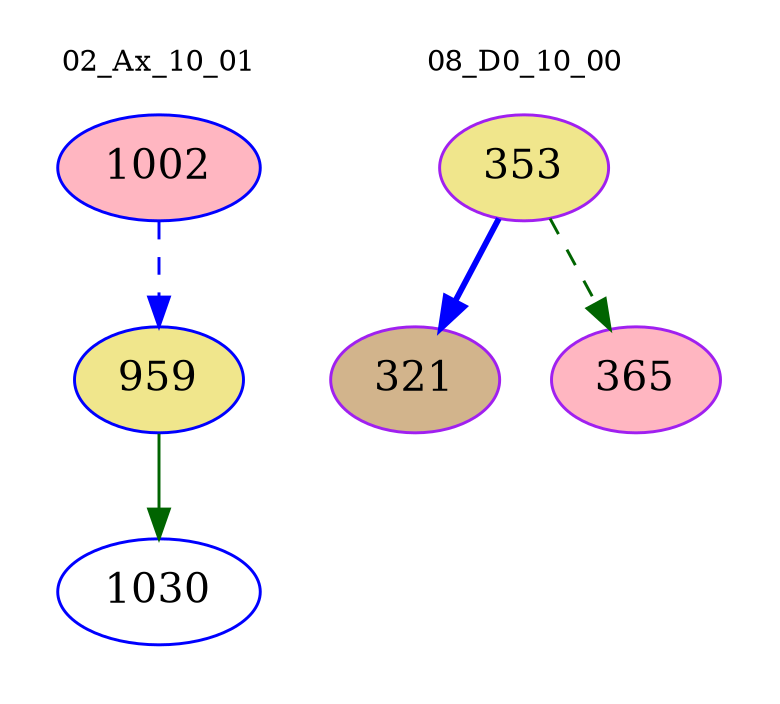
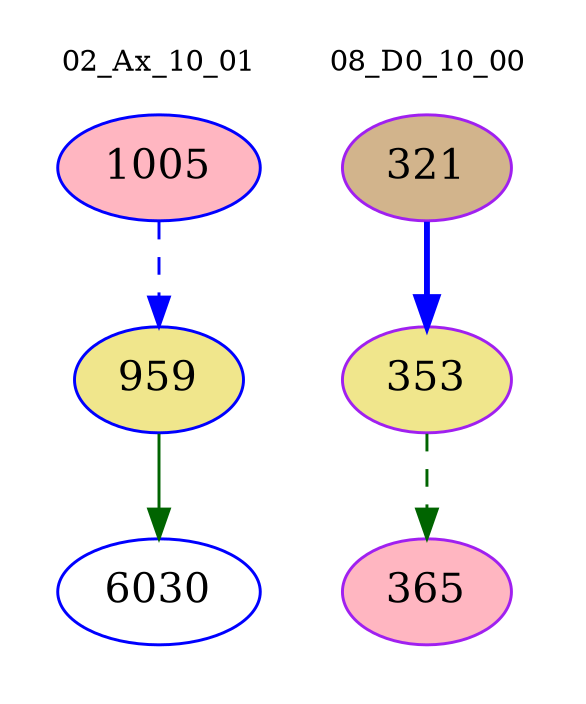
node "1002": label "1002" -> "1005"
edge "353" -> "321": reversed
node "1030": label "1030" -> "6030"
